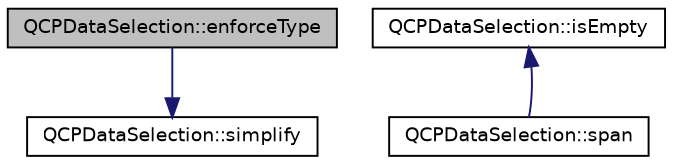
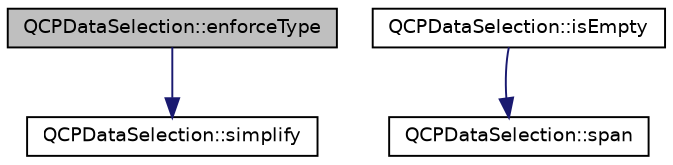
edge "QCPDataSelection::span" -> "QCPDataSelection::isEmpty": reversed
